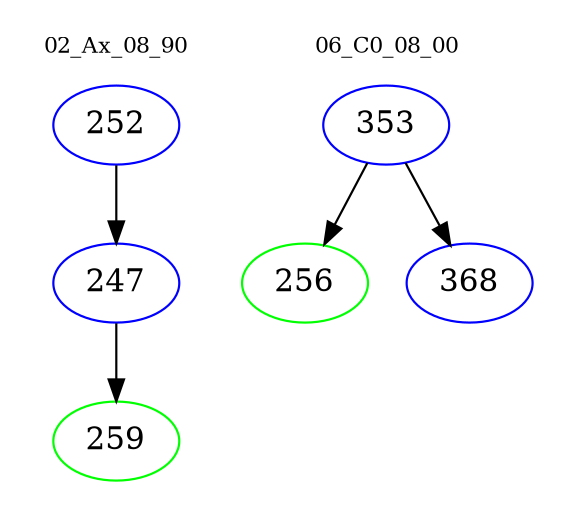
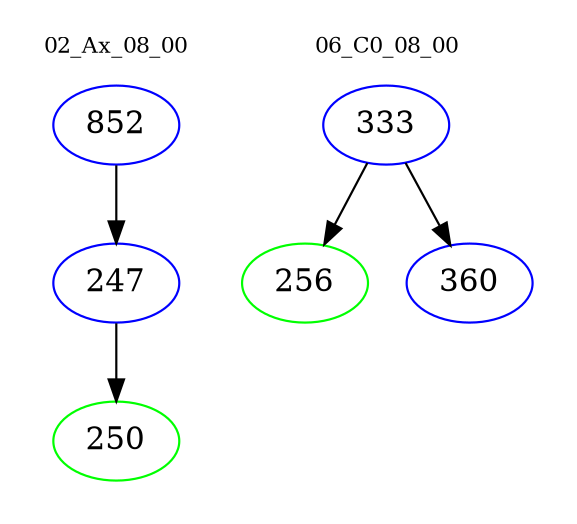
cluster "02_Ax_08_90": label "02_Ax_08_90" -> "02_Ax_08_00"
node "252": label "252" -> "852"
node "353": label "353" -> "333"
node "368": label "368" -> "360"
node "259": label "259" -> "250"
